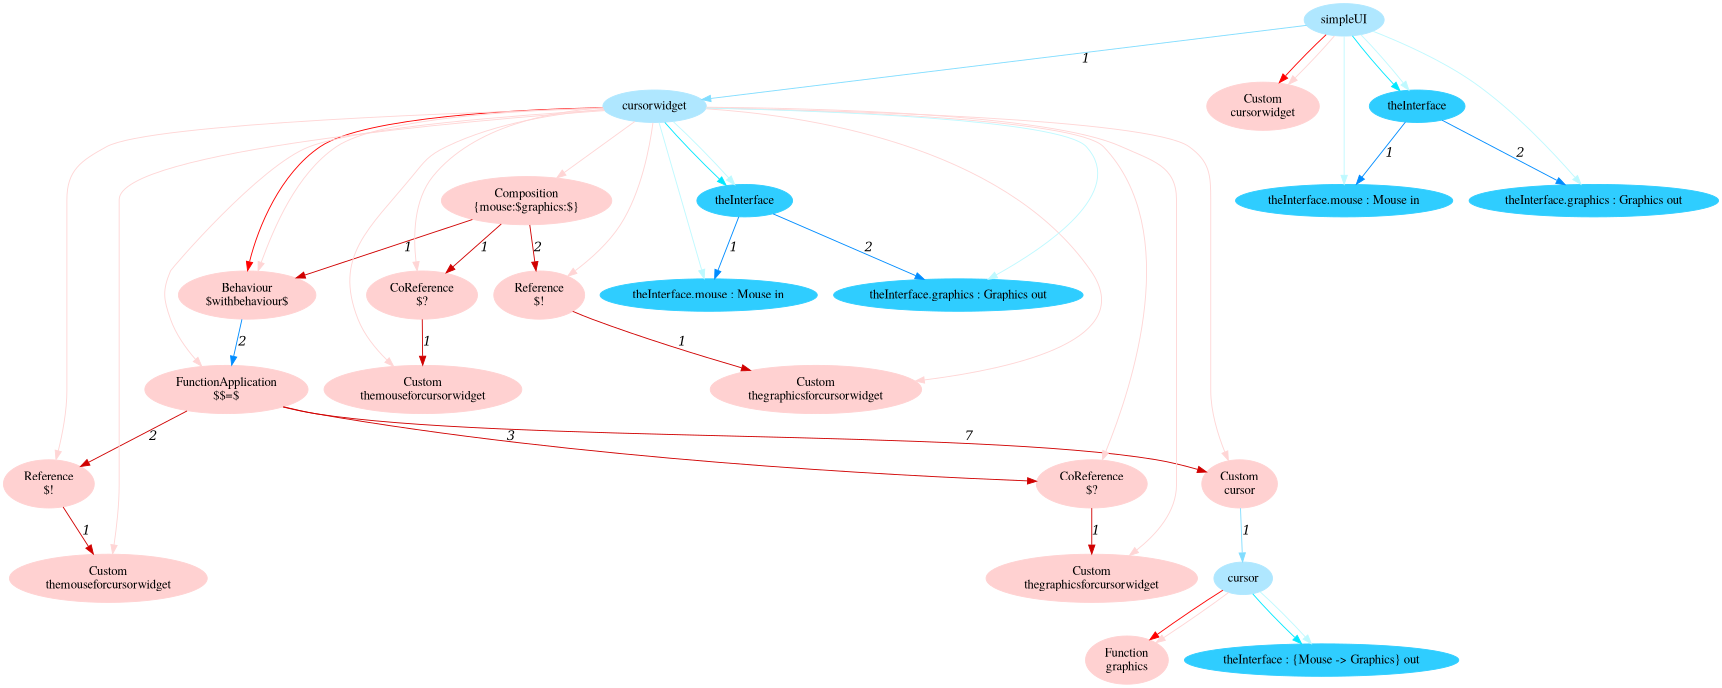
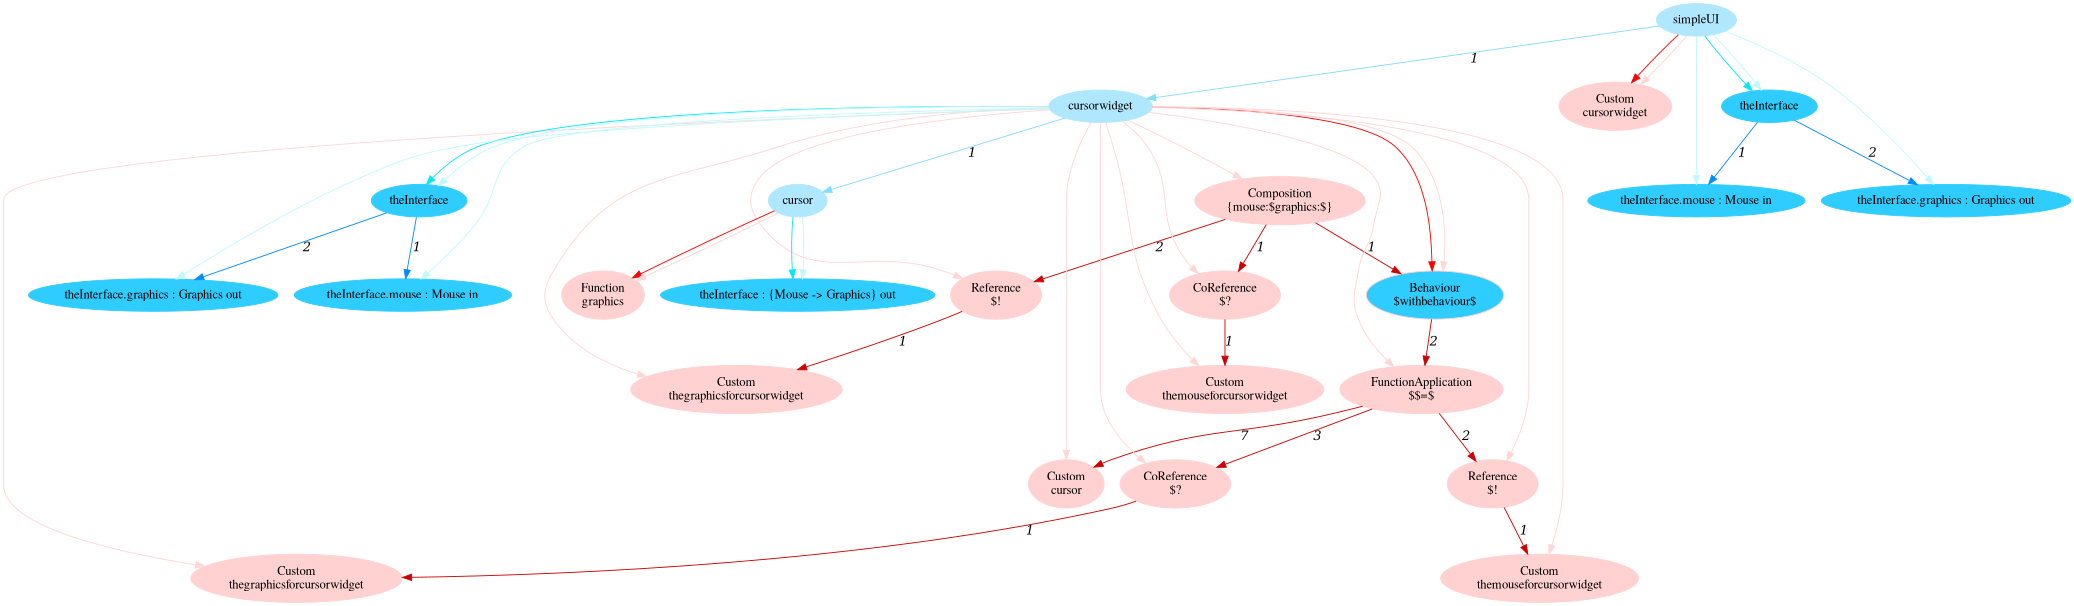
node "Behaviour $withbehaviour$": fillcolor #ffd1d1 -> #2fcdff
edge "Behaviour $withbehaviour$" -> "FunctionApplication $$=$": color #008cff -> #d00000
edge "Custom cursor" -> "cursor": now "cursorwidget" -> "cursor"
